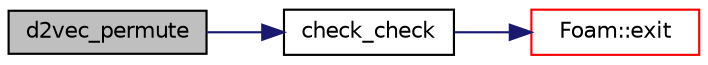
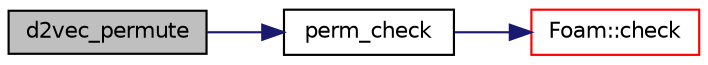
node "check_check": label "check_check" -> "perm_check"
node "Foam::exit": label "Foam::exit" -> "Foam::check"
